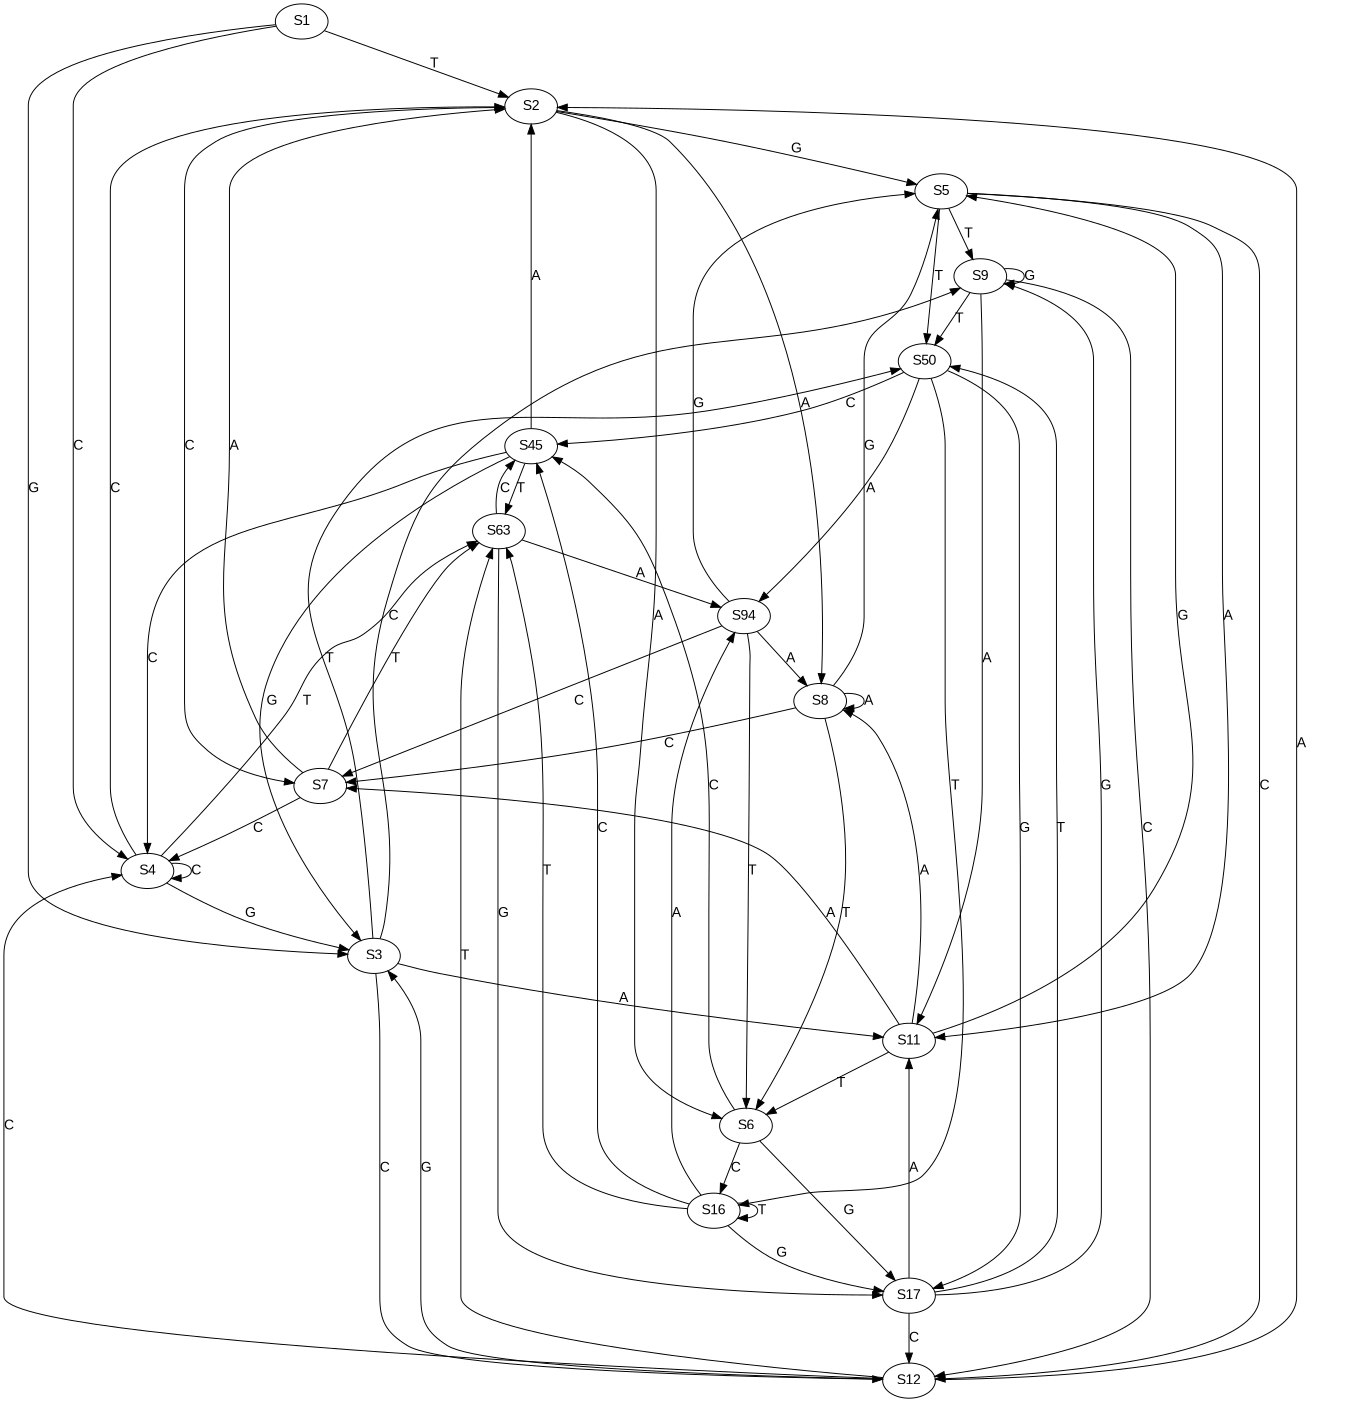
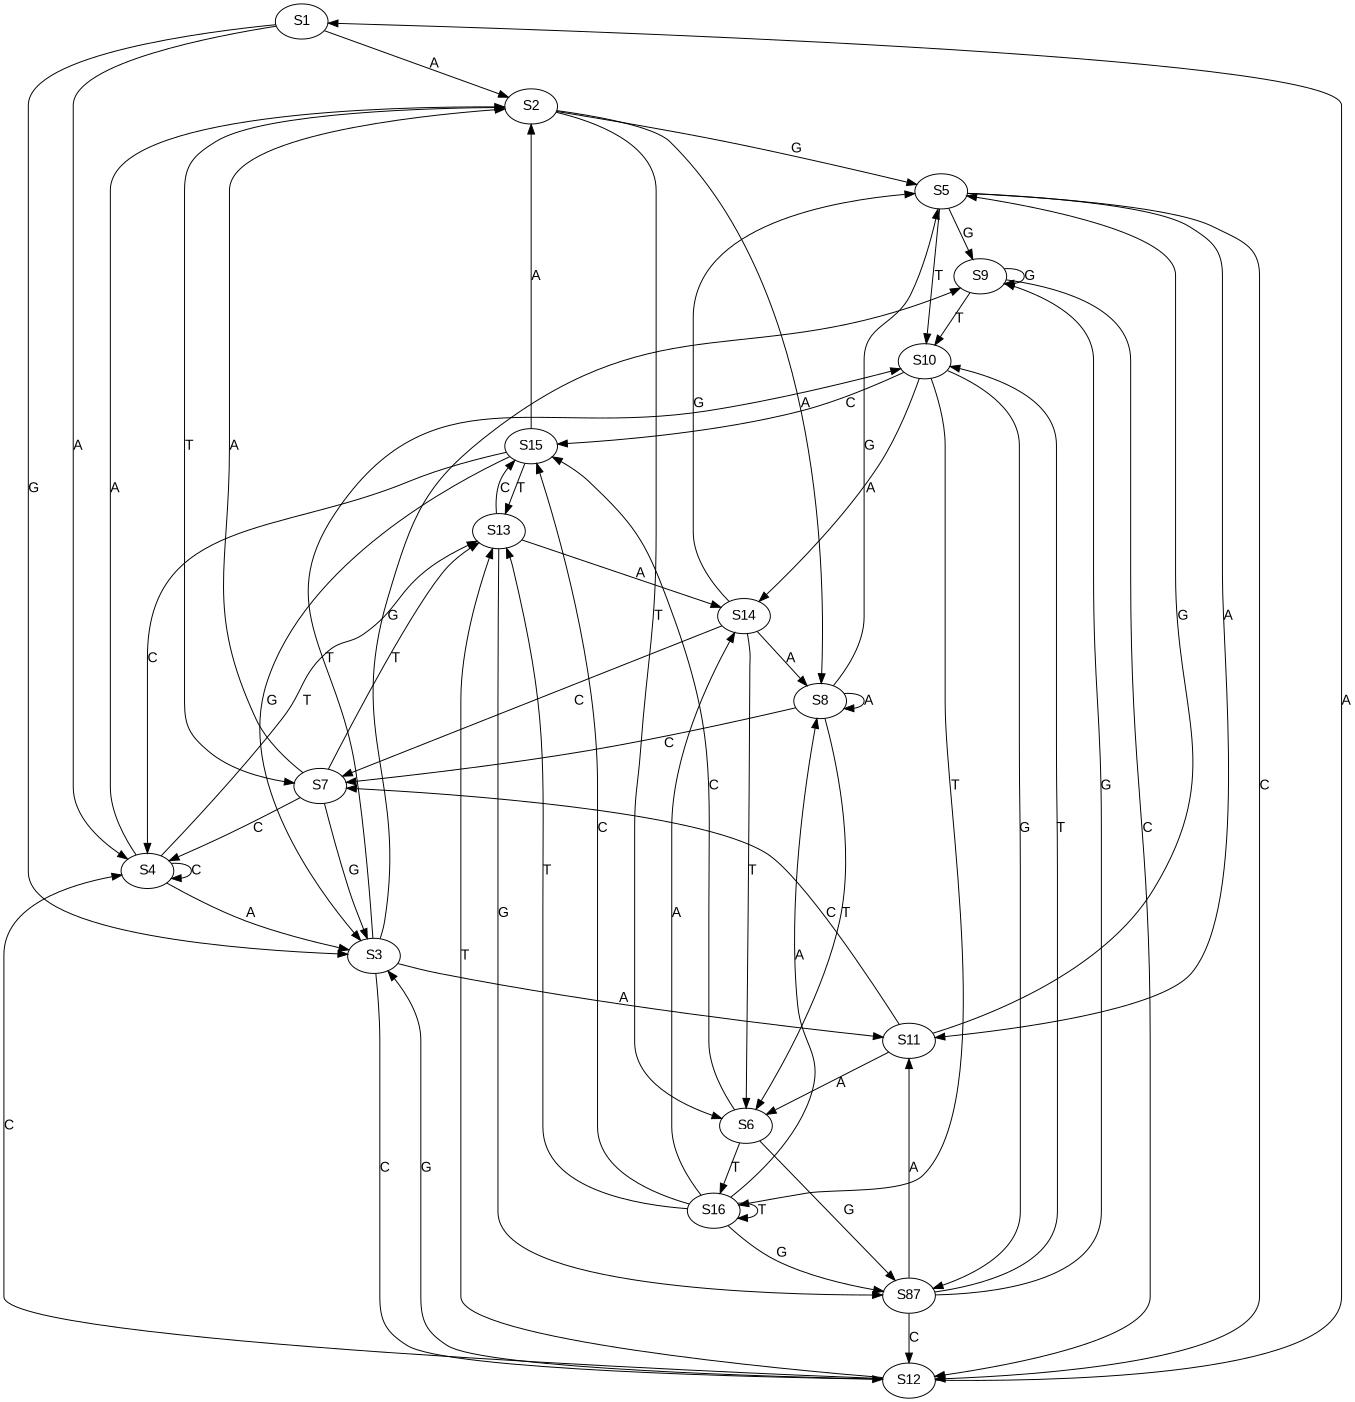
edge "S1" -> "S2": label "T" -> "A"
edge "S5" -> "S9": label "T" -> "G"
node "S50": label "S50" -> "S10"
edge "S1" -> "S4": label "C" -> "A"
edge "S2" -> "S7": label "C" -> "T"
node "S45": label "S45" -> "S15"
edge "S4" -> "S2": label "C" -> "A"
node "S63": label "S63" -> "S13"
edge "S12" -> "S2": now "S12" -> "S1"
edge "S3" -> "S9": label "C" -> "G"
edge "S2" -> "S6": label "A" -> "T"
node "S94": label "S94" -> "S14"
edge "S9" -> "S11": removed, label "A"
edge "S11" -> "S8": now "S16" -> "S8"
edge "S7" -> "S3": added, label "G"
edge "S4" -> "S3": label "G" -> "A"
edge "S11" -> "S7": label "A" -> "C"
edge "S11" -> "S6": label "T" -> "A"
edge "S6" -> "S16": label "C" -> "T"
node "S17": label "S17" -> "S87"
